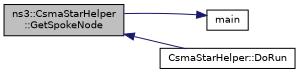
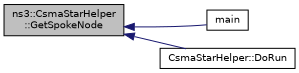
edge "ns3::CsmaStarHelper ::GetSpokeNode" -> "main": reversed
